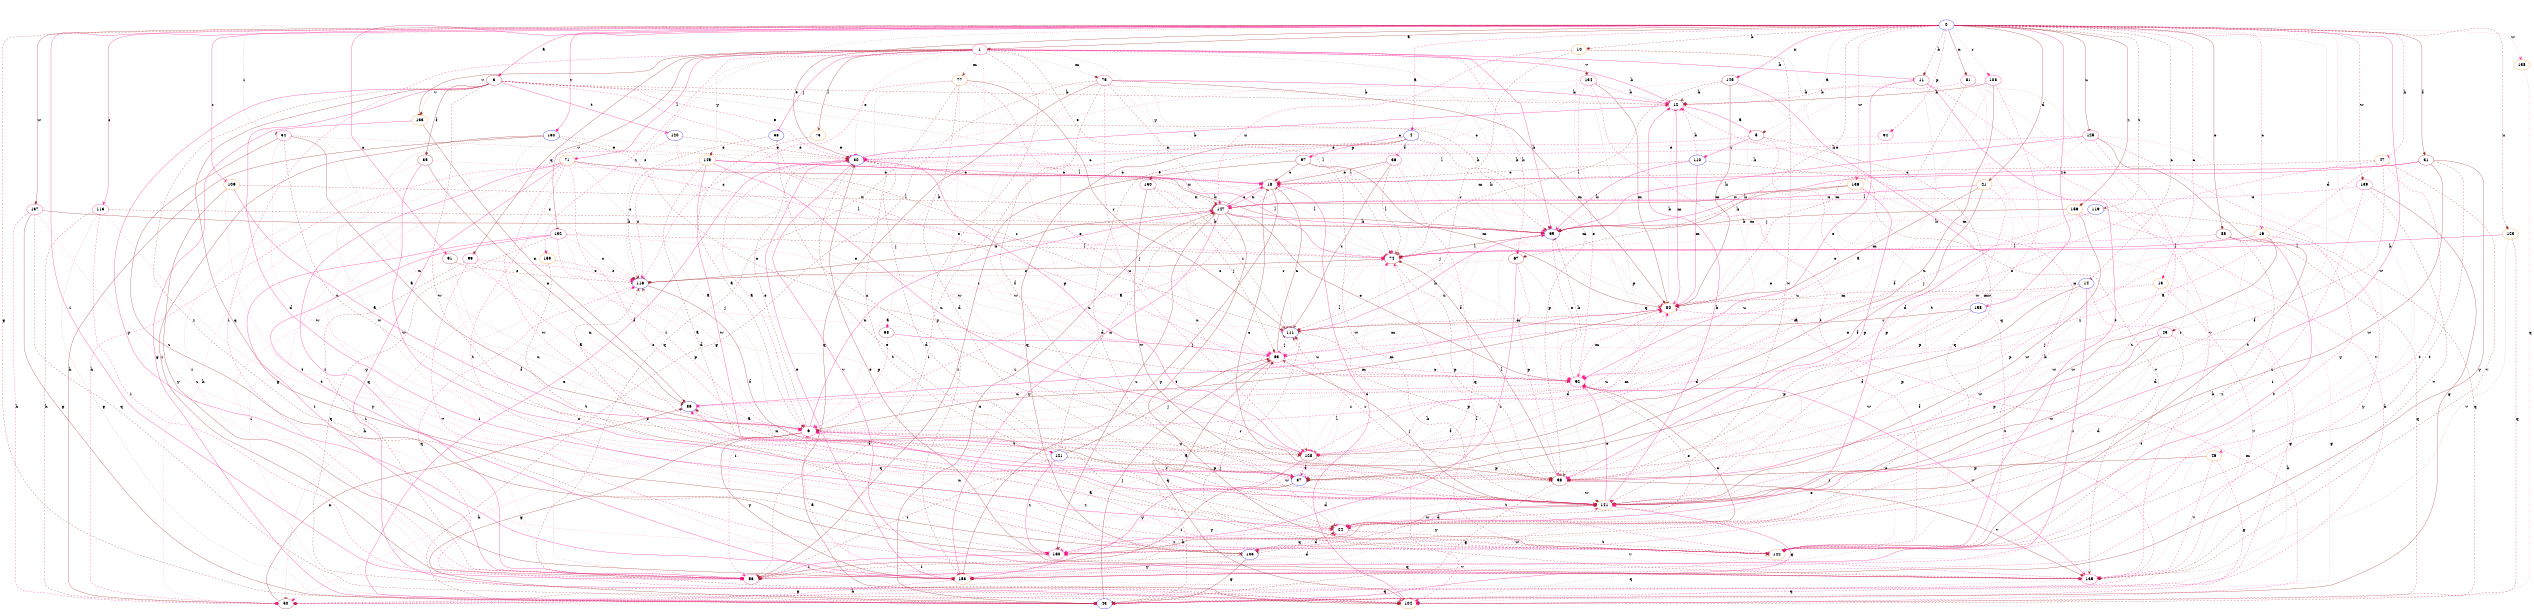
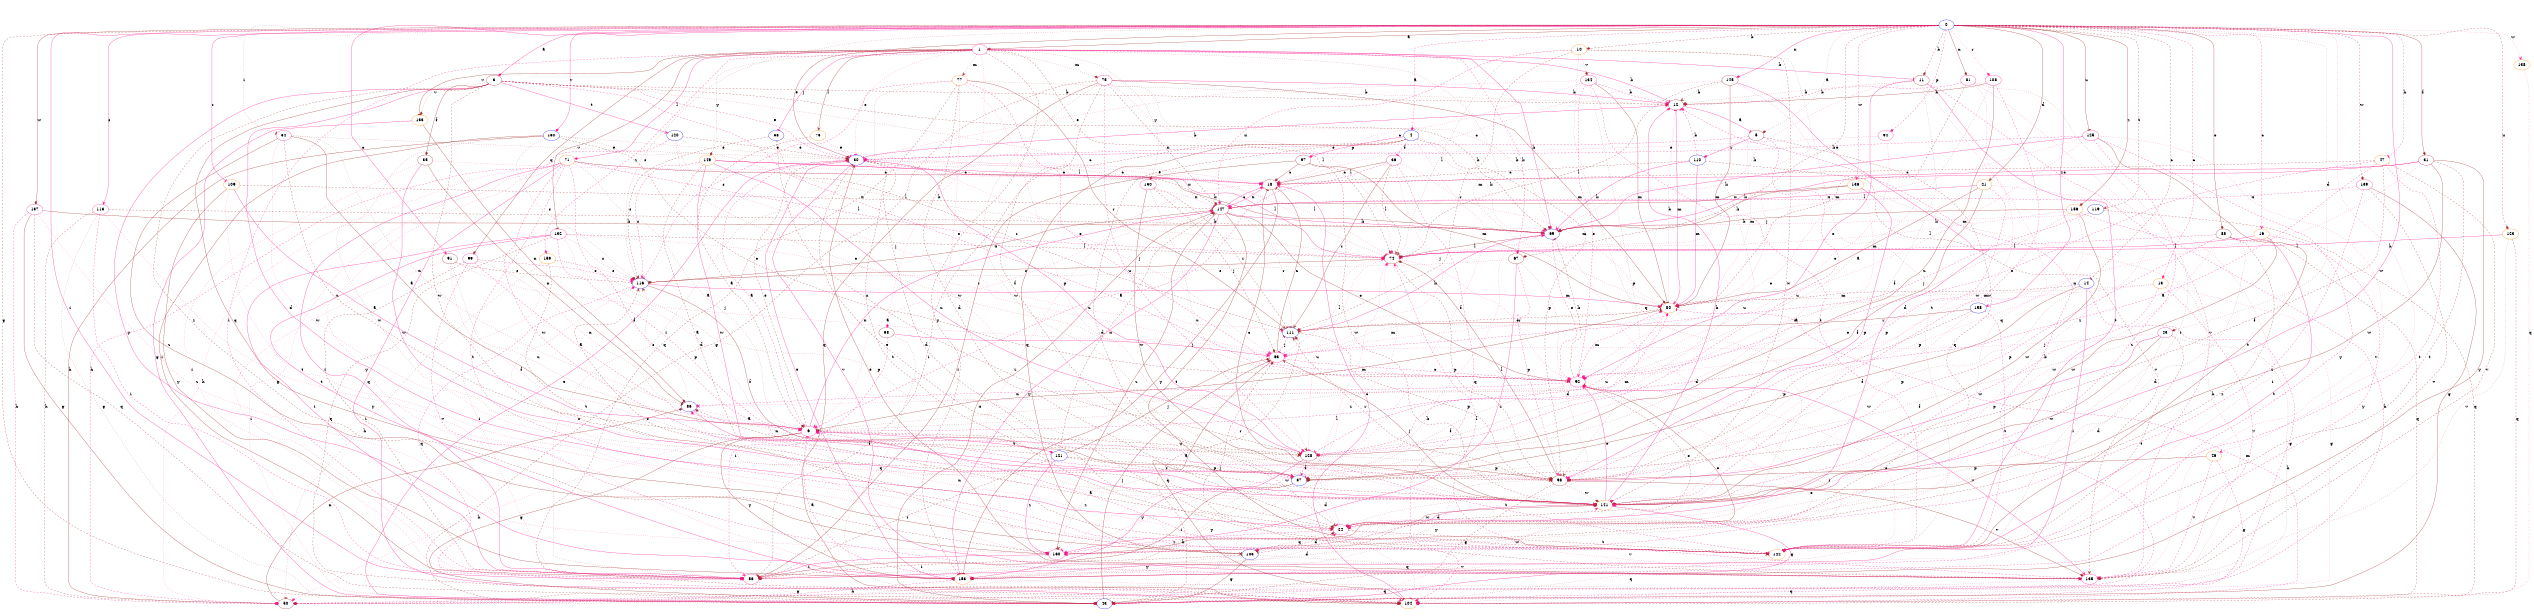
edge "156" -> "74": added, label "l"
edge "4" -> "128": removed, label "u"
edge "86" -> "80": now "116" -> "80"
